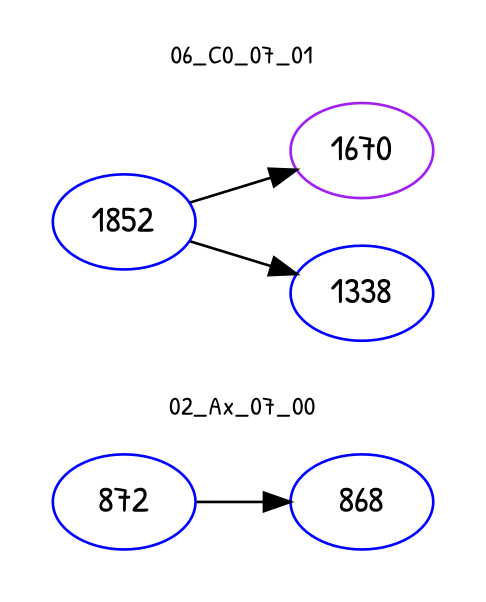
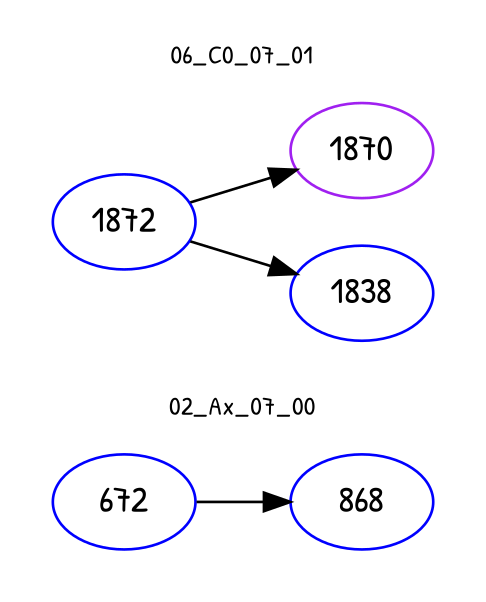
node "1670": label "1670" -> "1870"
node "1852": label "1852" -> "1872"
node "1338": label "1338" -> "1838"
node "872": label "872" -> "672"
